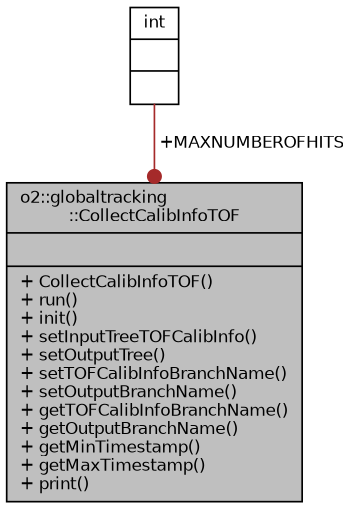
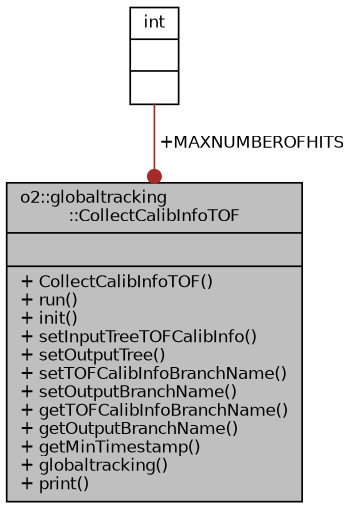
node "o2::globaltracking": text "+ getMaxTimestamp()" -> "+ globaltracking()"
